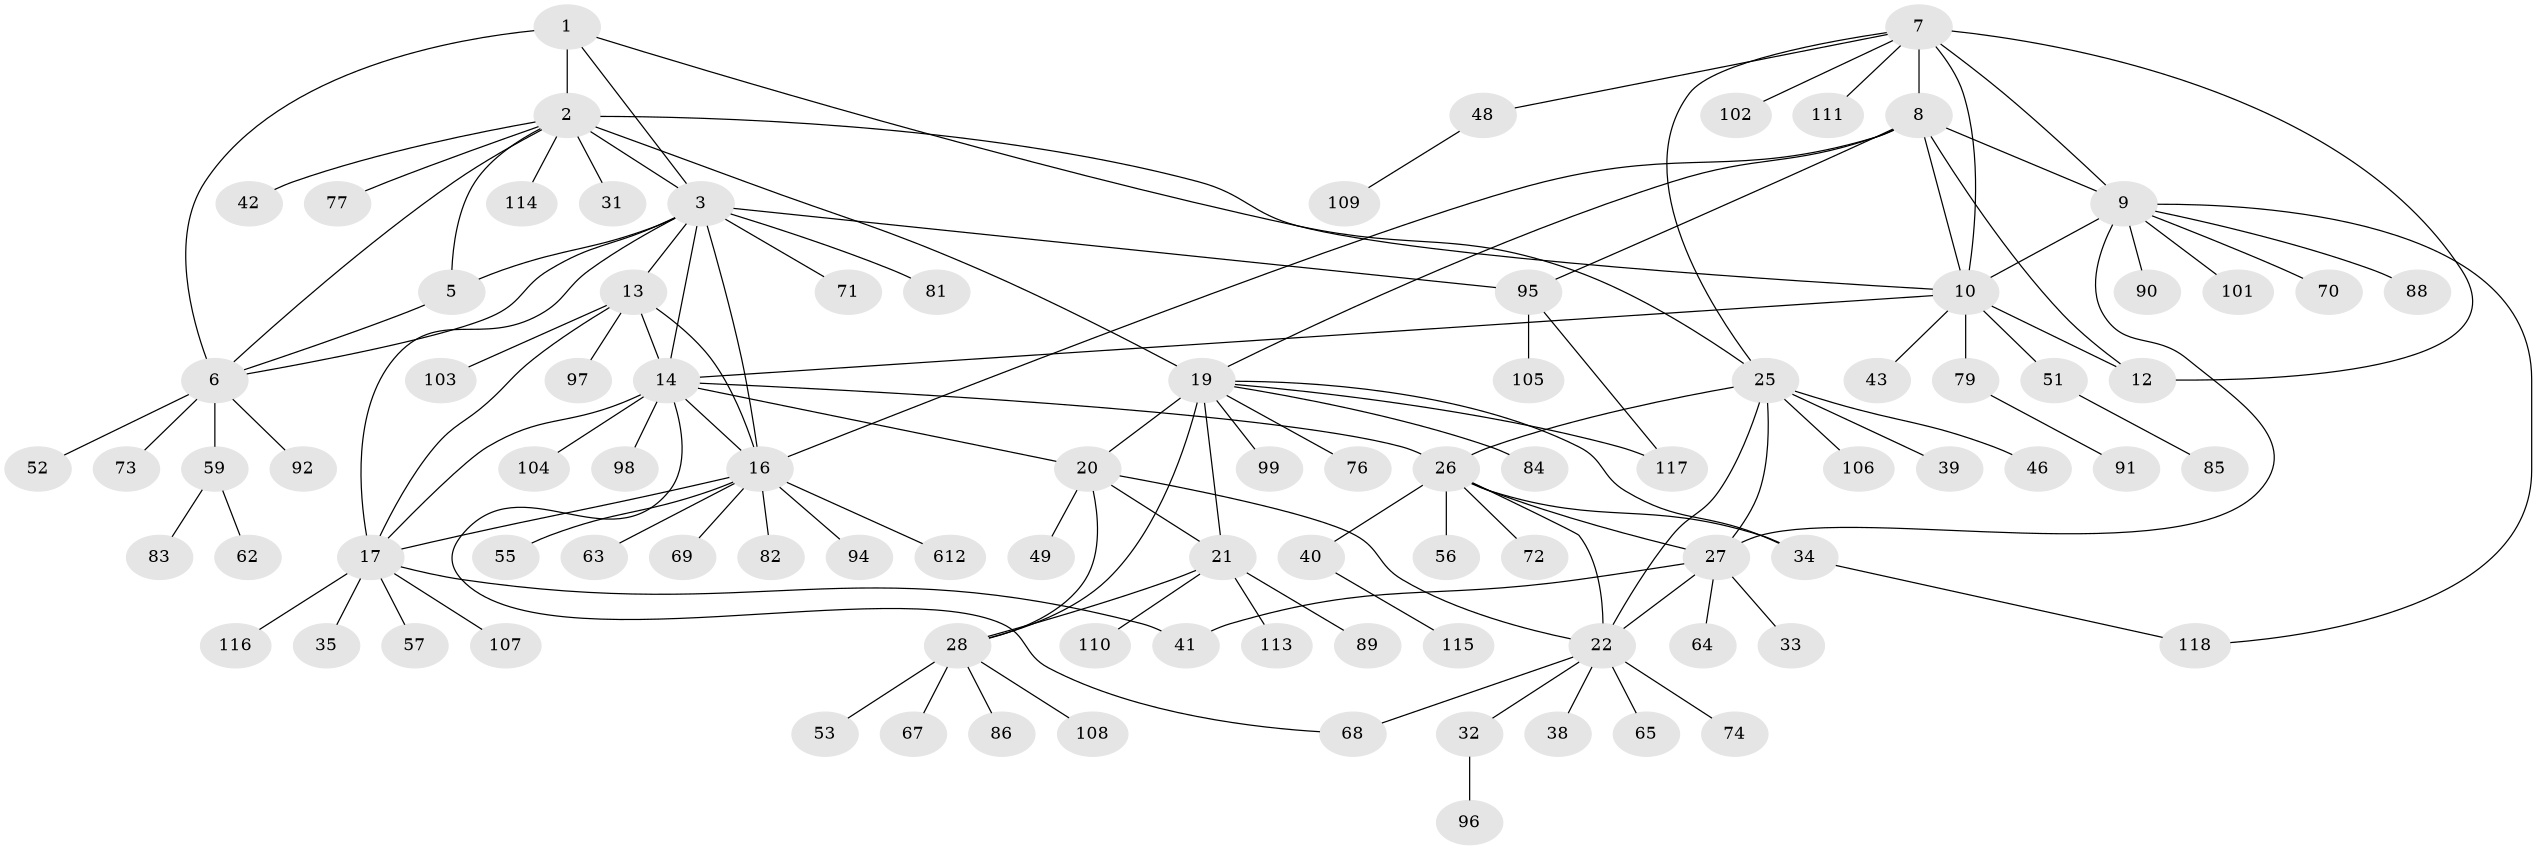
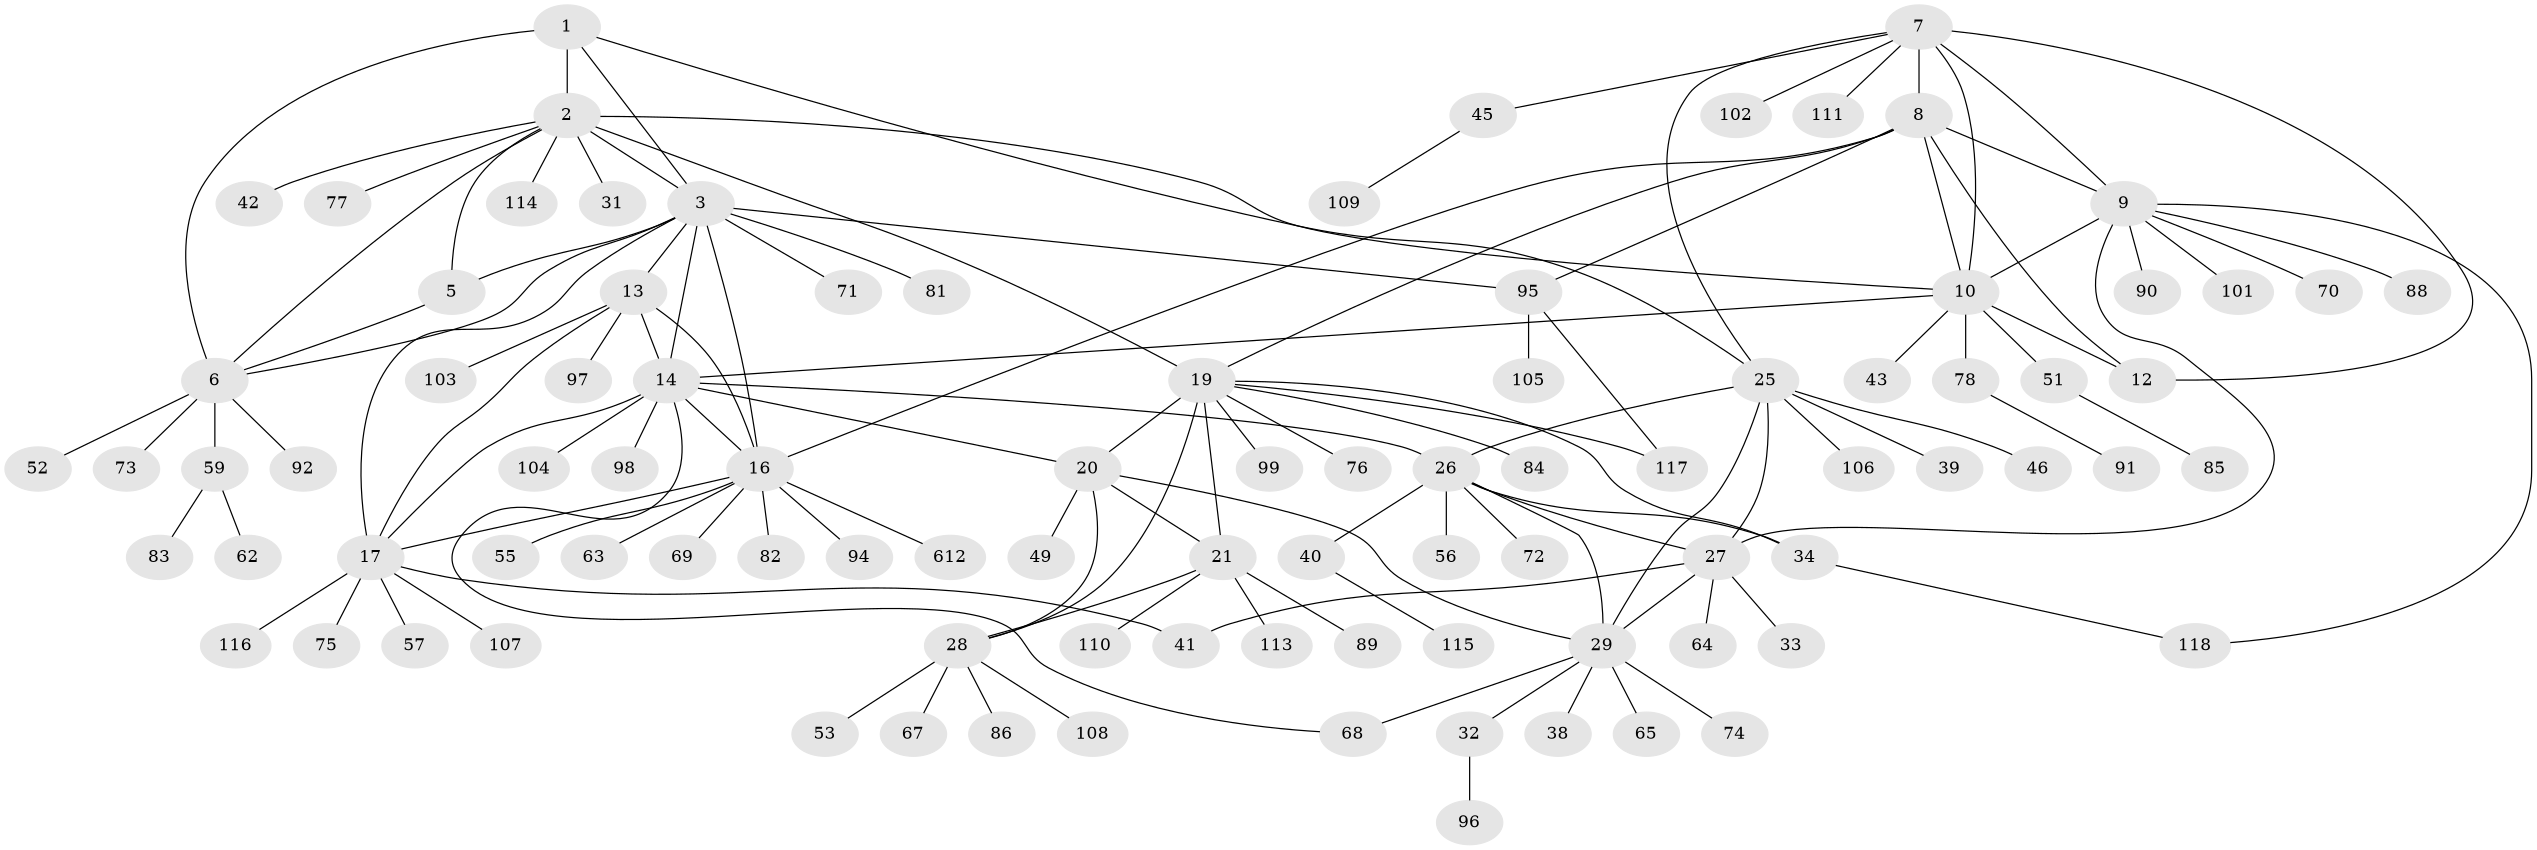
node "48": label "48" -> "45"
node "79": label "79" -> "78"
node "35": label "35" -> "75"
node "22": label "22" -> "29"
